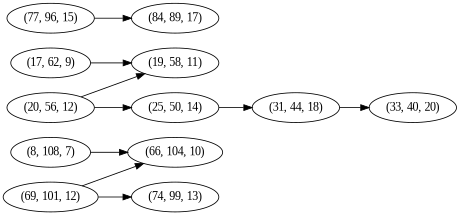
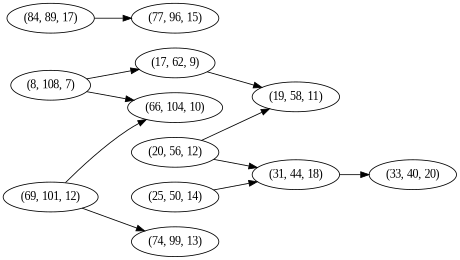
edge "(77, 96, 15)" -> "(84, 89, 17)": reversed
edge "(8, 108, 7)" -> "(17, 62, 9)": added
edge "(20, 56, 12)" -> "(25, 50, 14)": now "(20, 56, 12)" -> "(31, 44, 18)"
